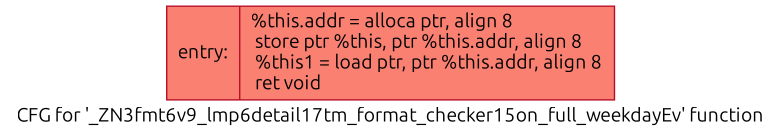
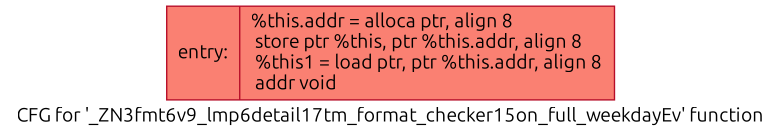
node "entry:": text "ret void" -> "addr void"
